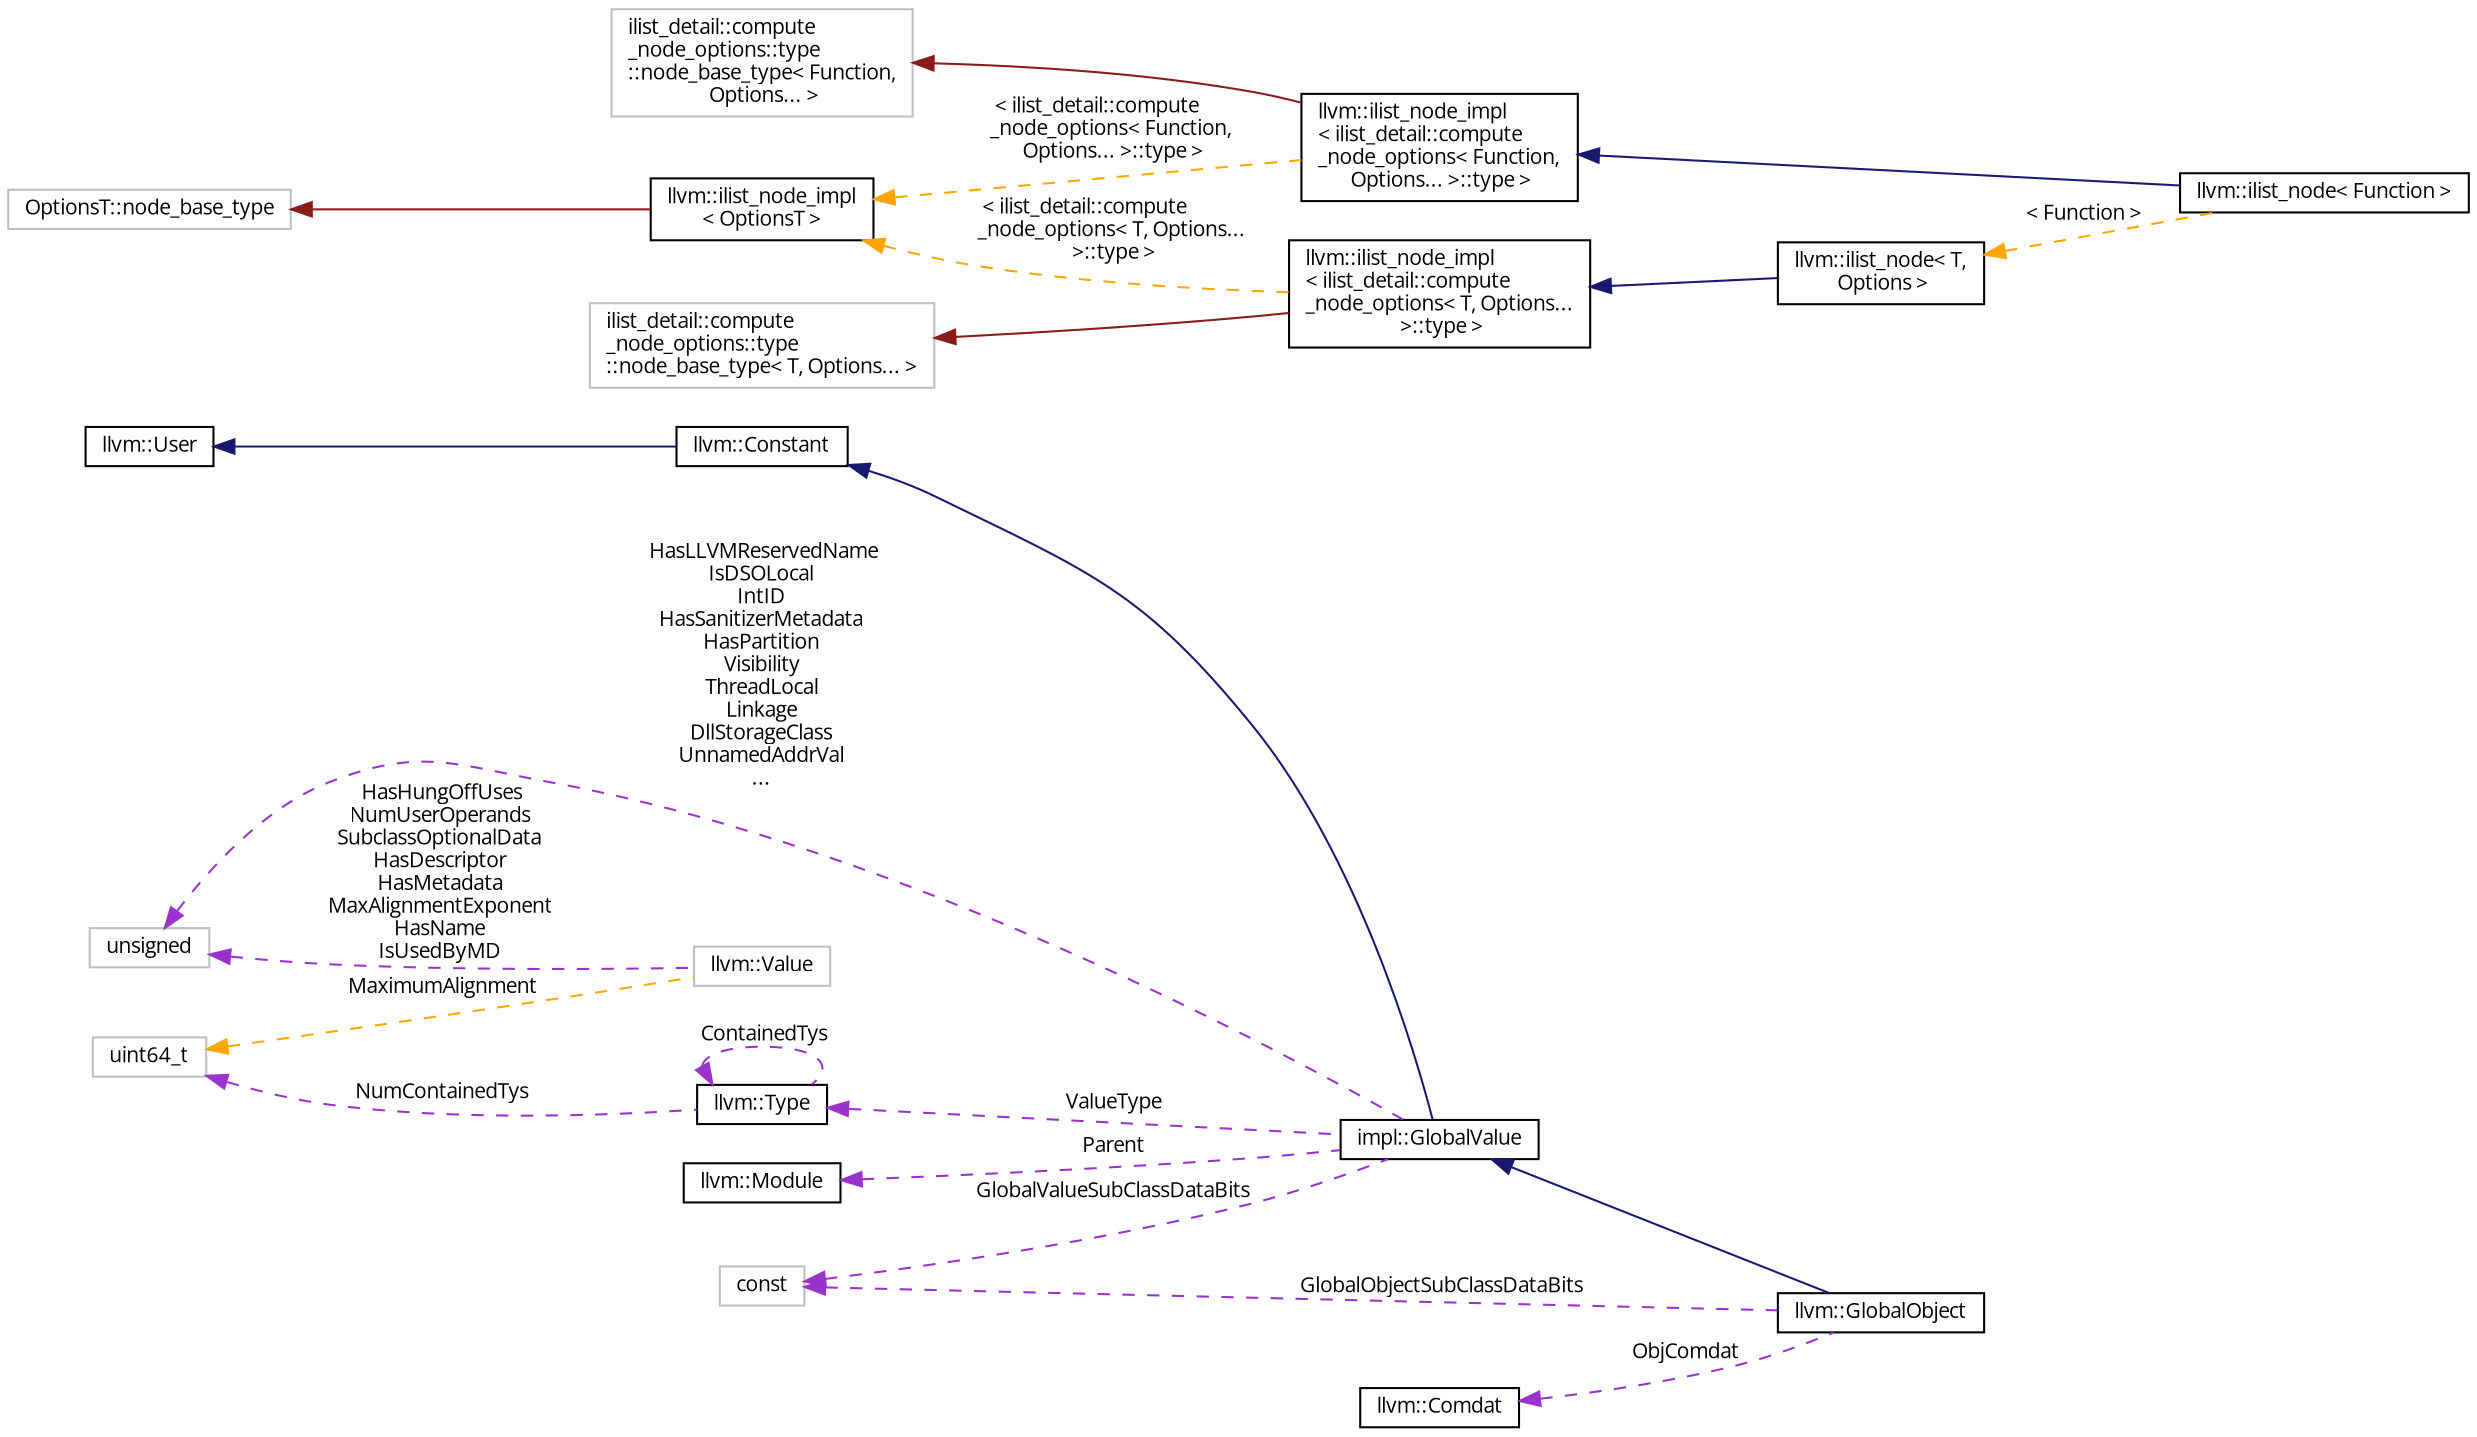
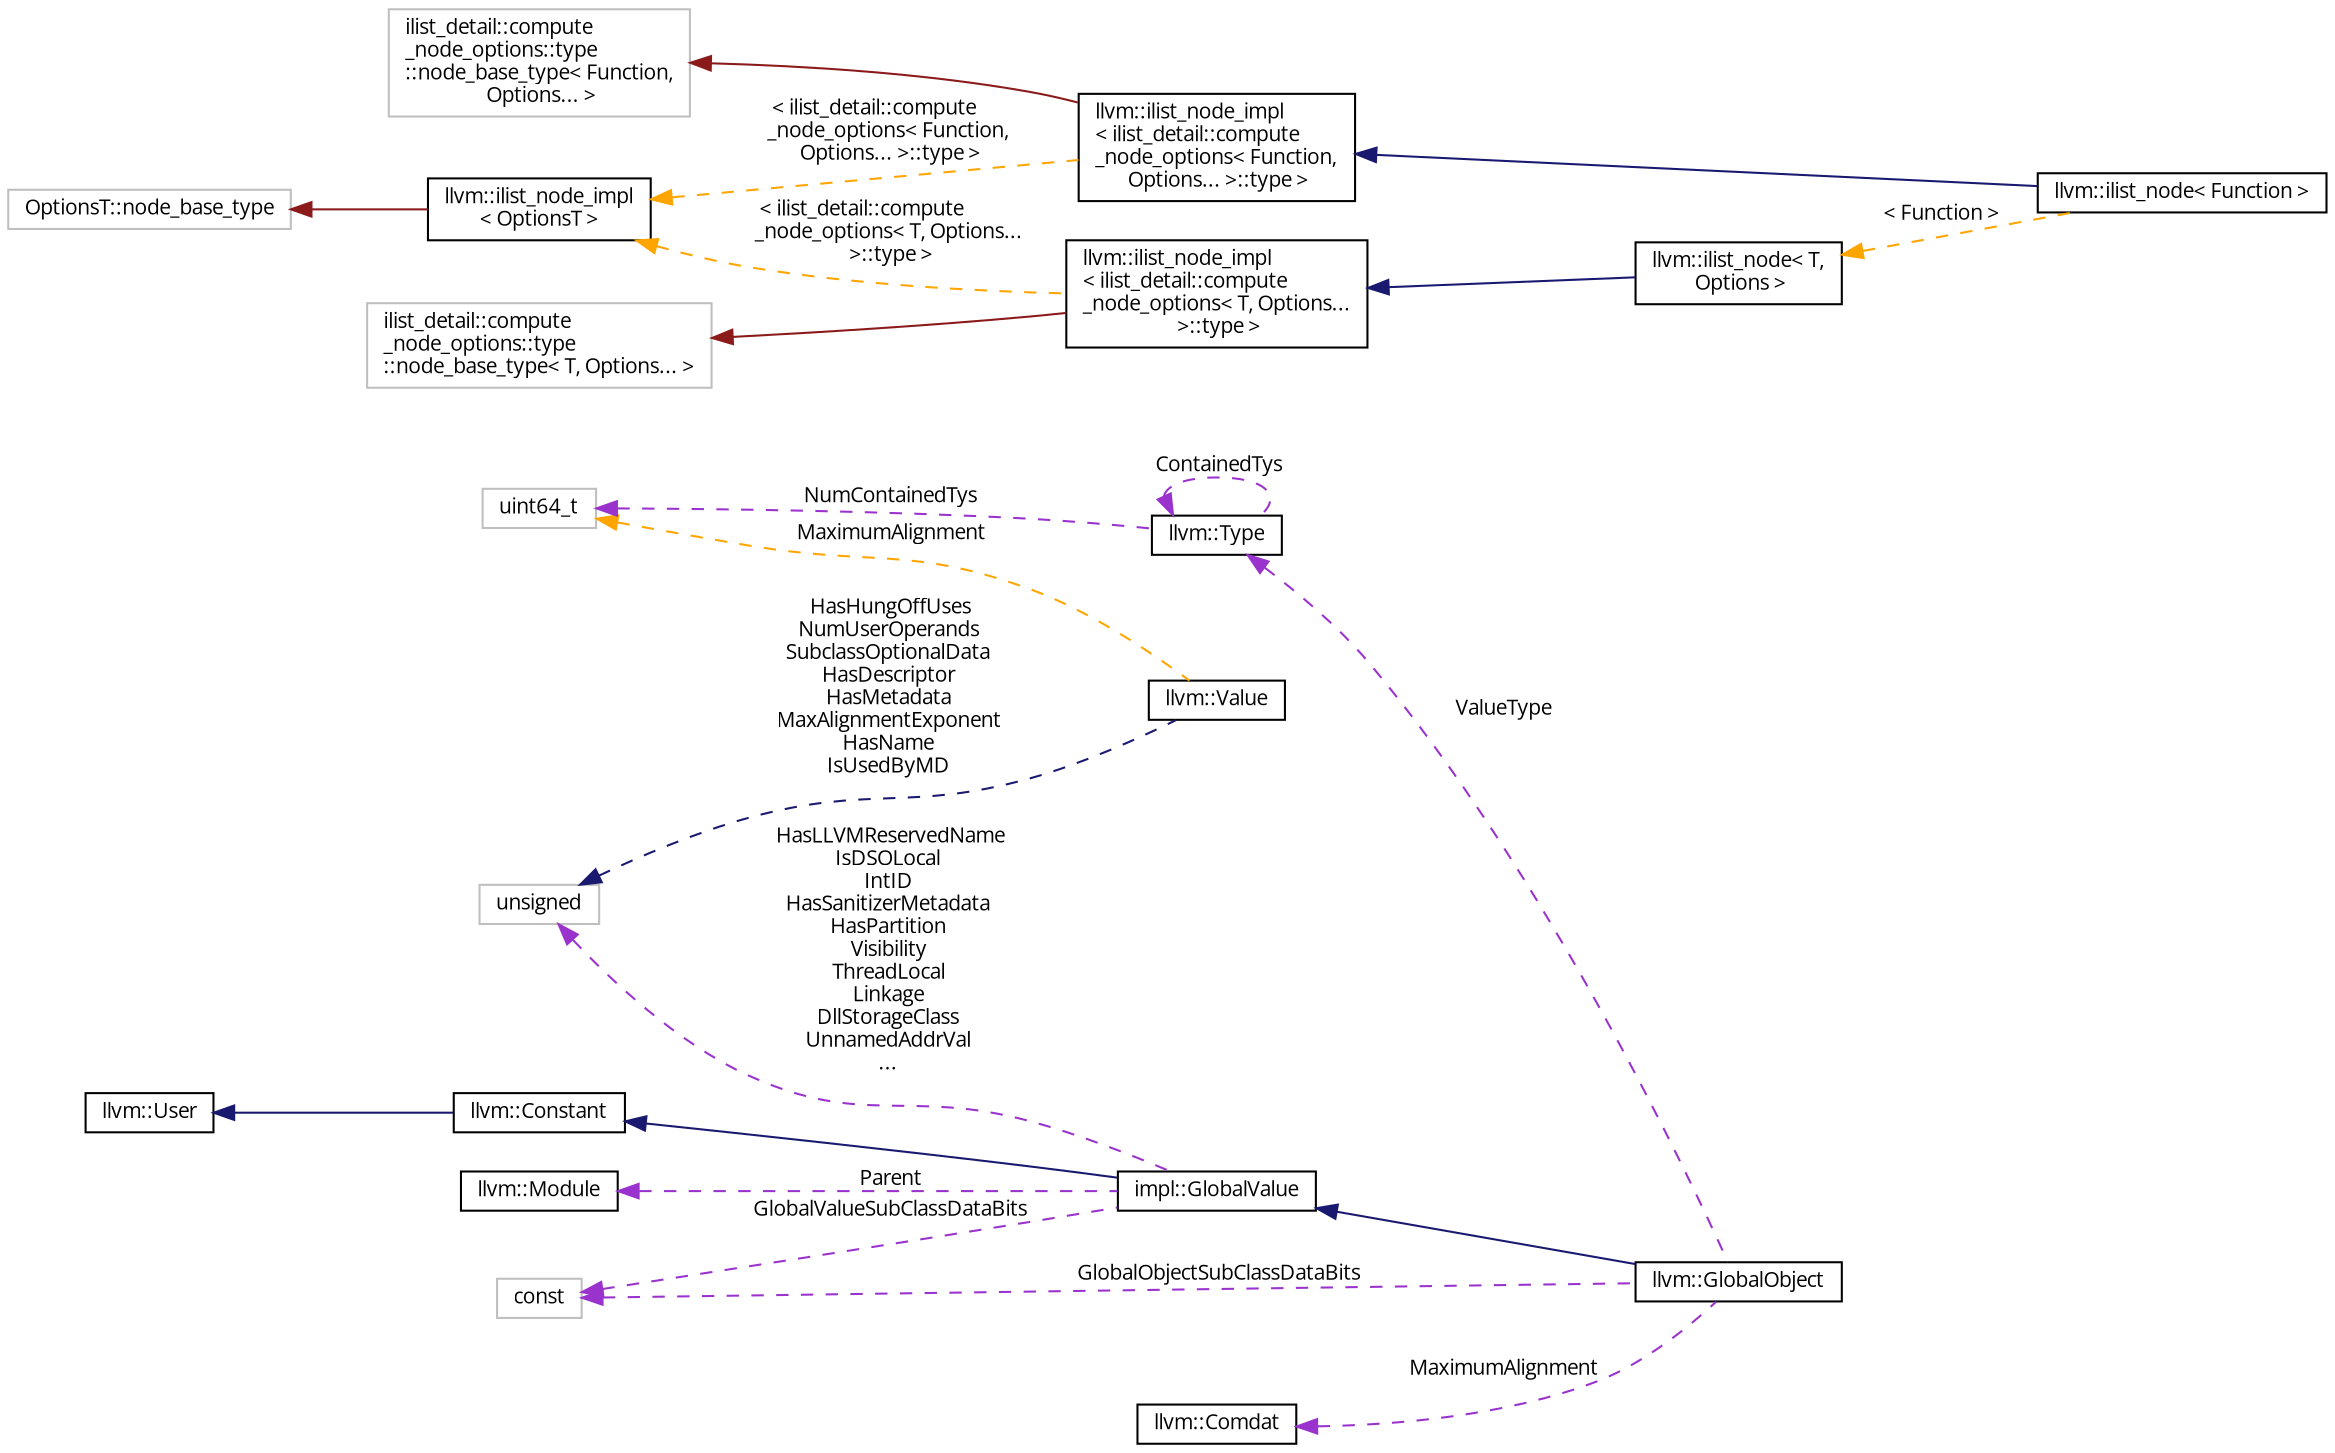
node "llvm::Value": color grey75 -> black
edge "llvm::Value" -> "unsigned": color darkorchid3 -> midnightblue
edge "impl::GlobalValue" -> "llvm::Type": now "llvm::GlobalObject" -> "llvm::Type"
edge "llvm::GlobalObject" -> "llvm::Comdat": label " ObjComdat" -> " MaximumAlignment"
